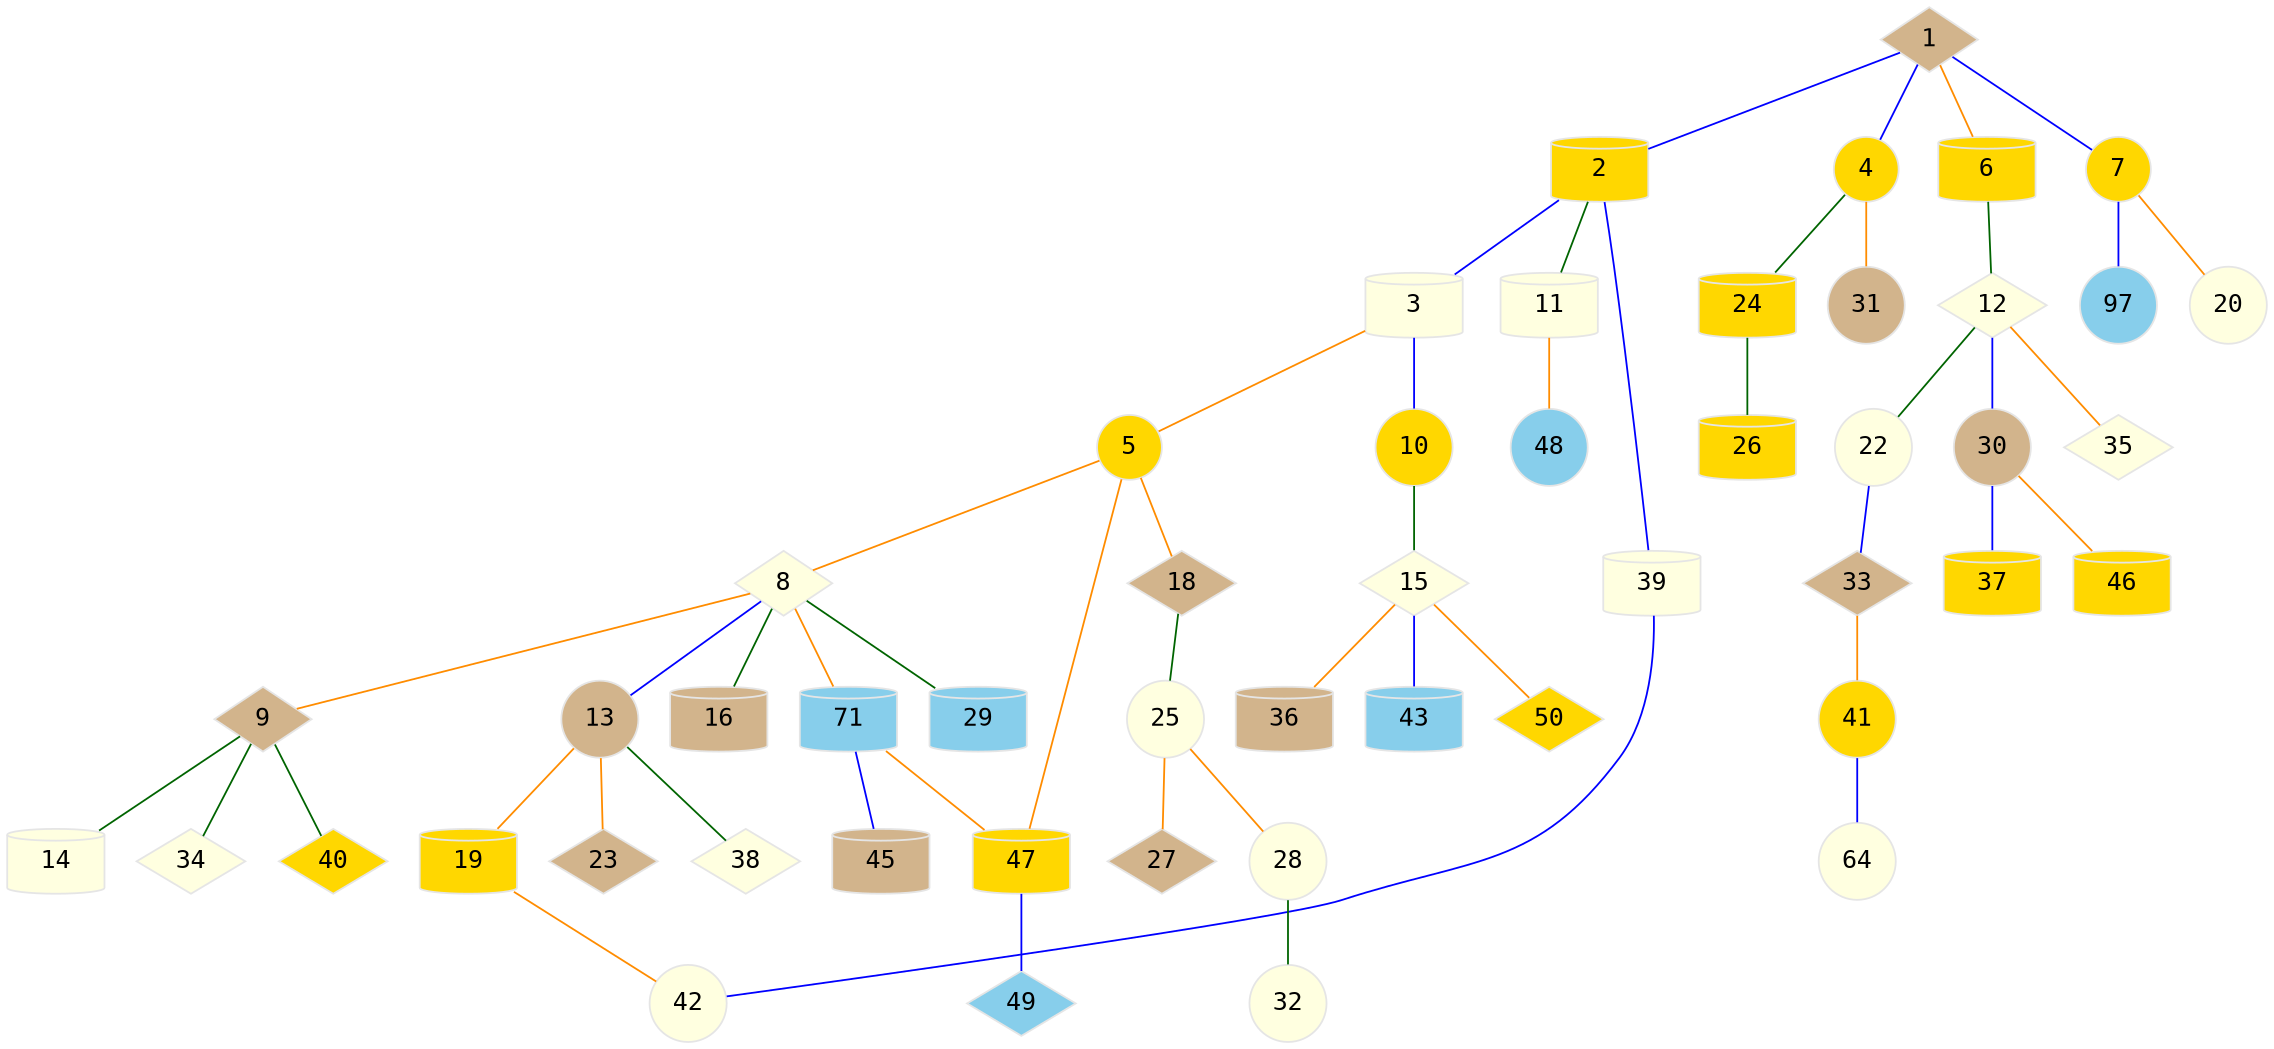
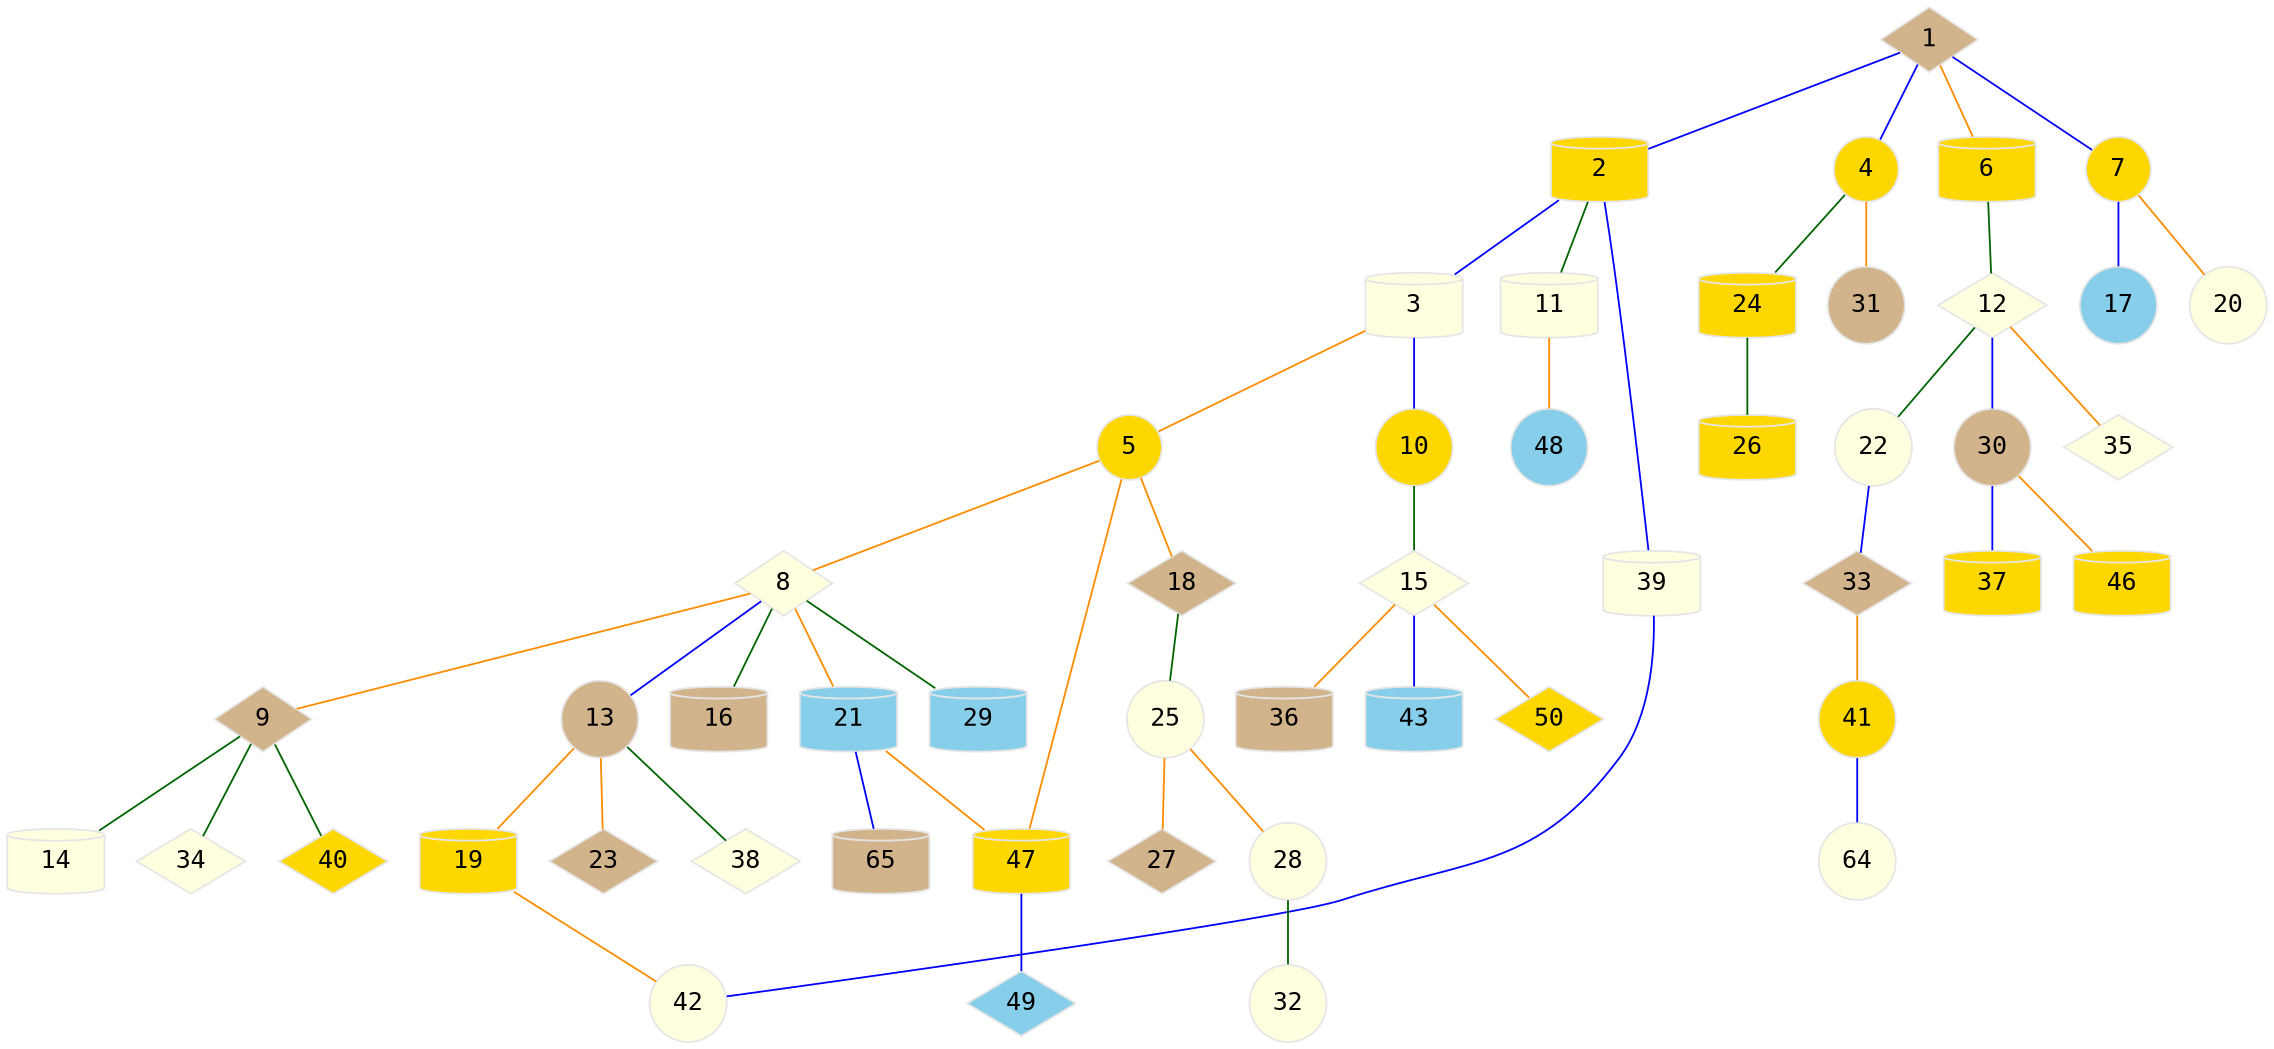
node "97": label "97" -> "17"
node "71": label "71" -> "21"
node "45": label "45" -> "65"
